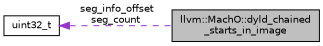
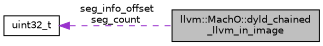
node "llvm::MachO::dyld_chained _starts_in_image": label "llvm::MachO::dyld_chained _starts_in_image" -> "llvm::MachO::dyld_chained _llvm_in_image"
